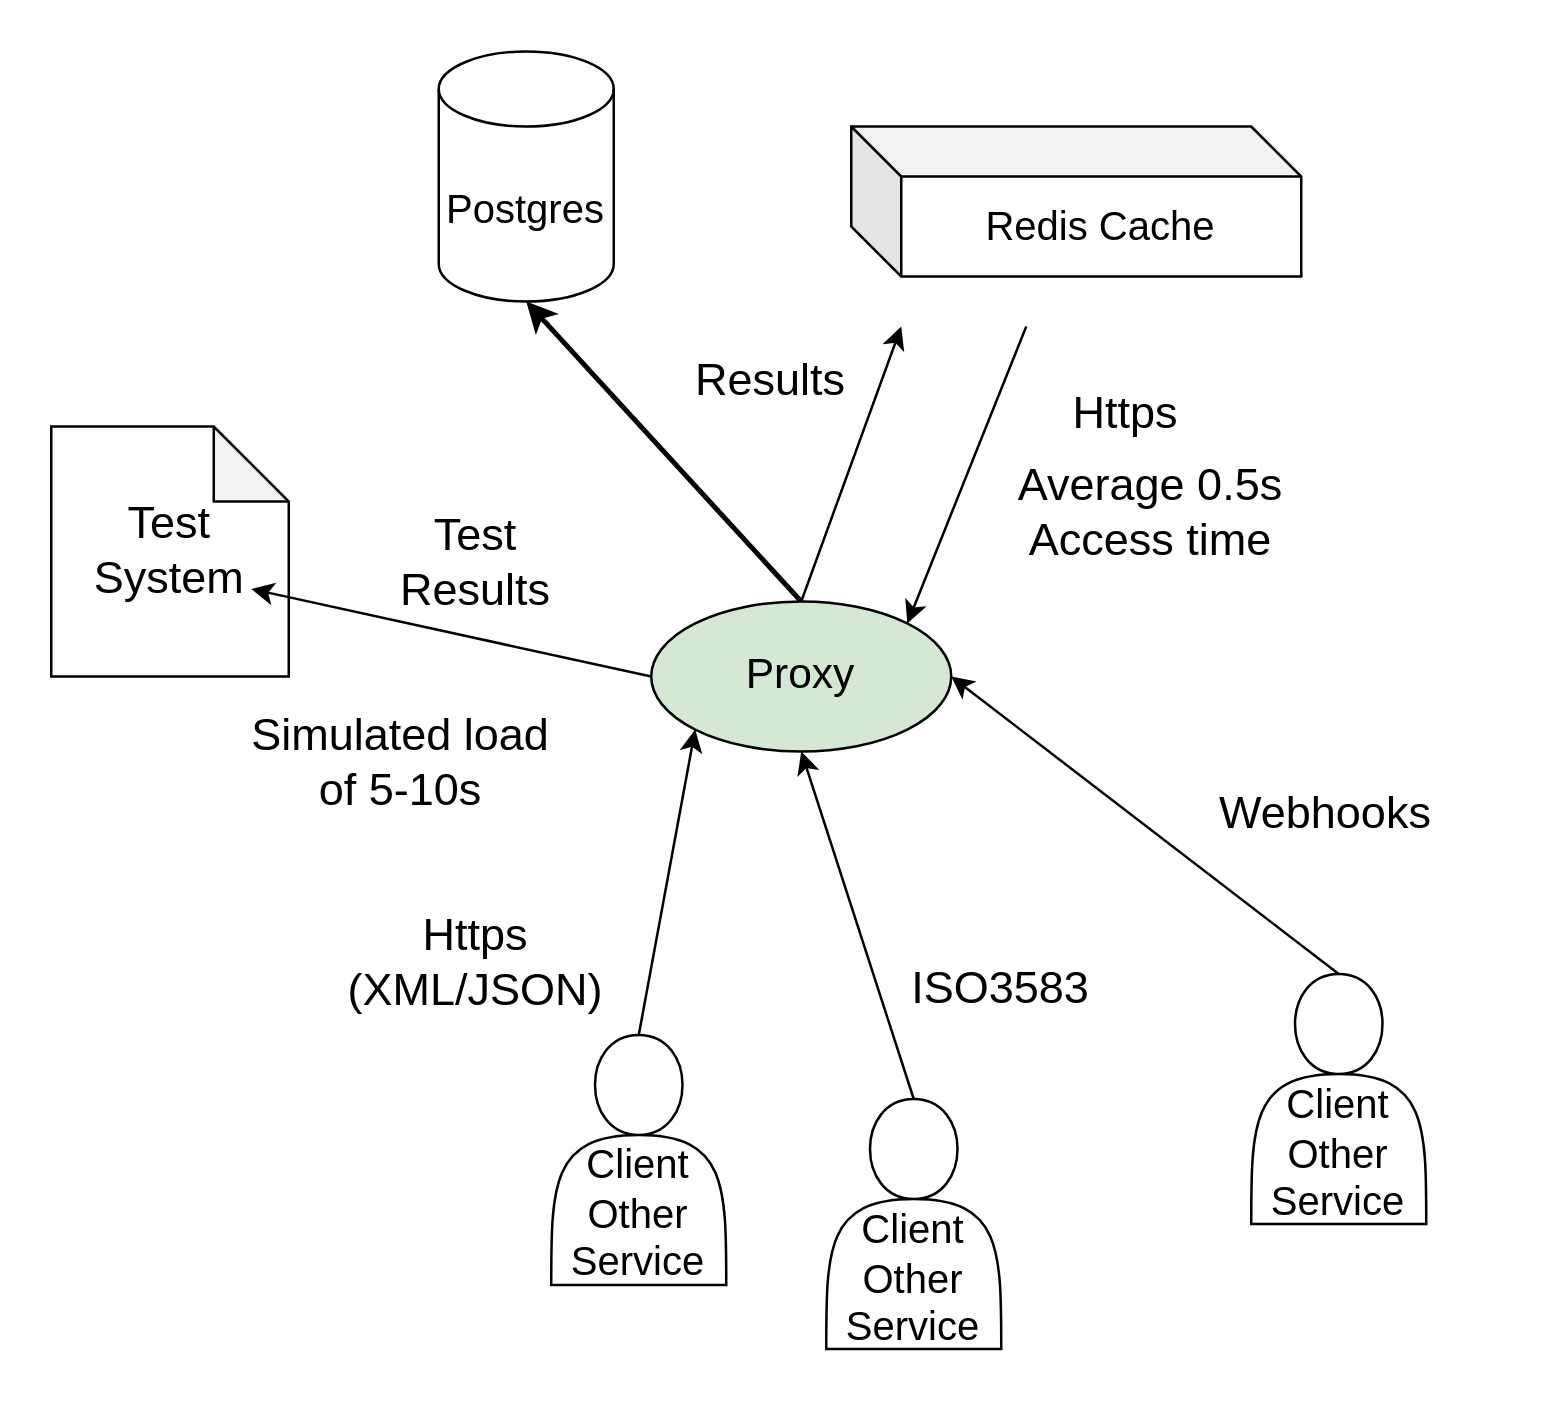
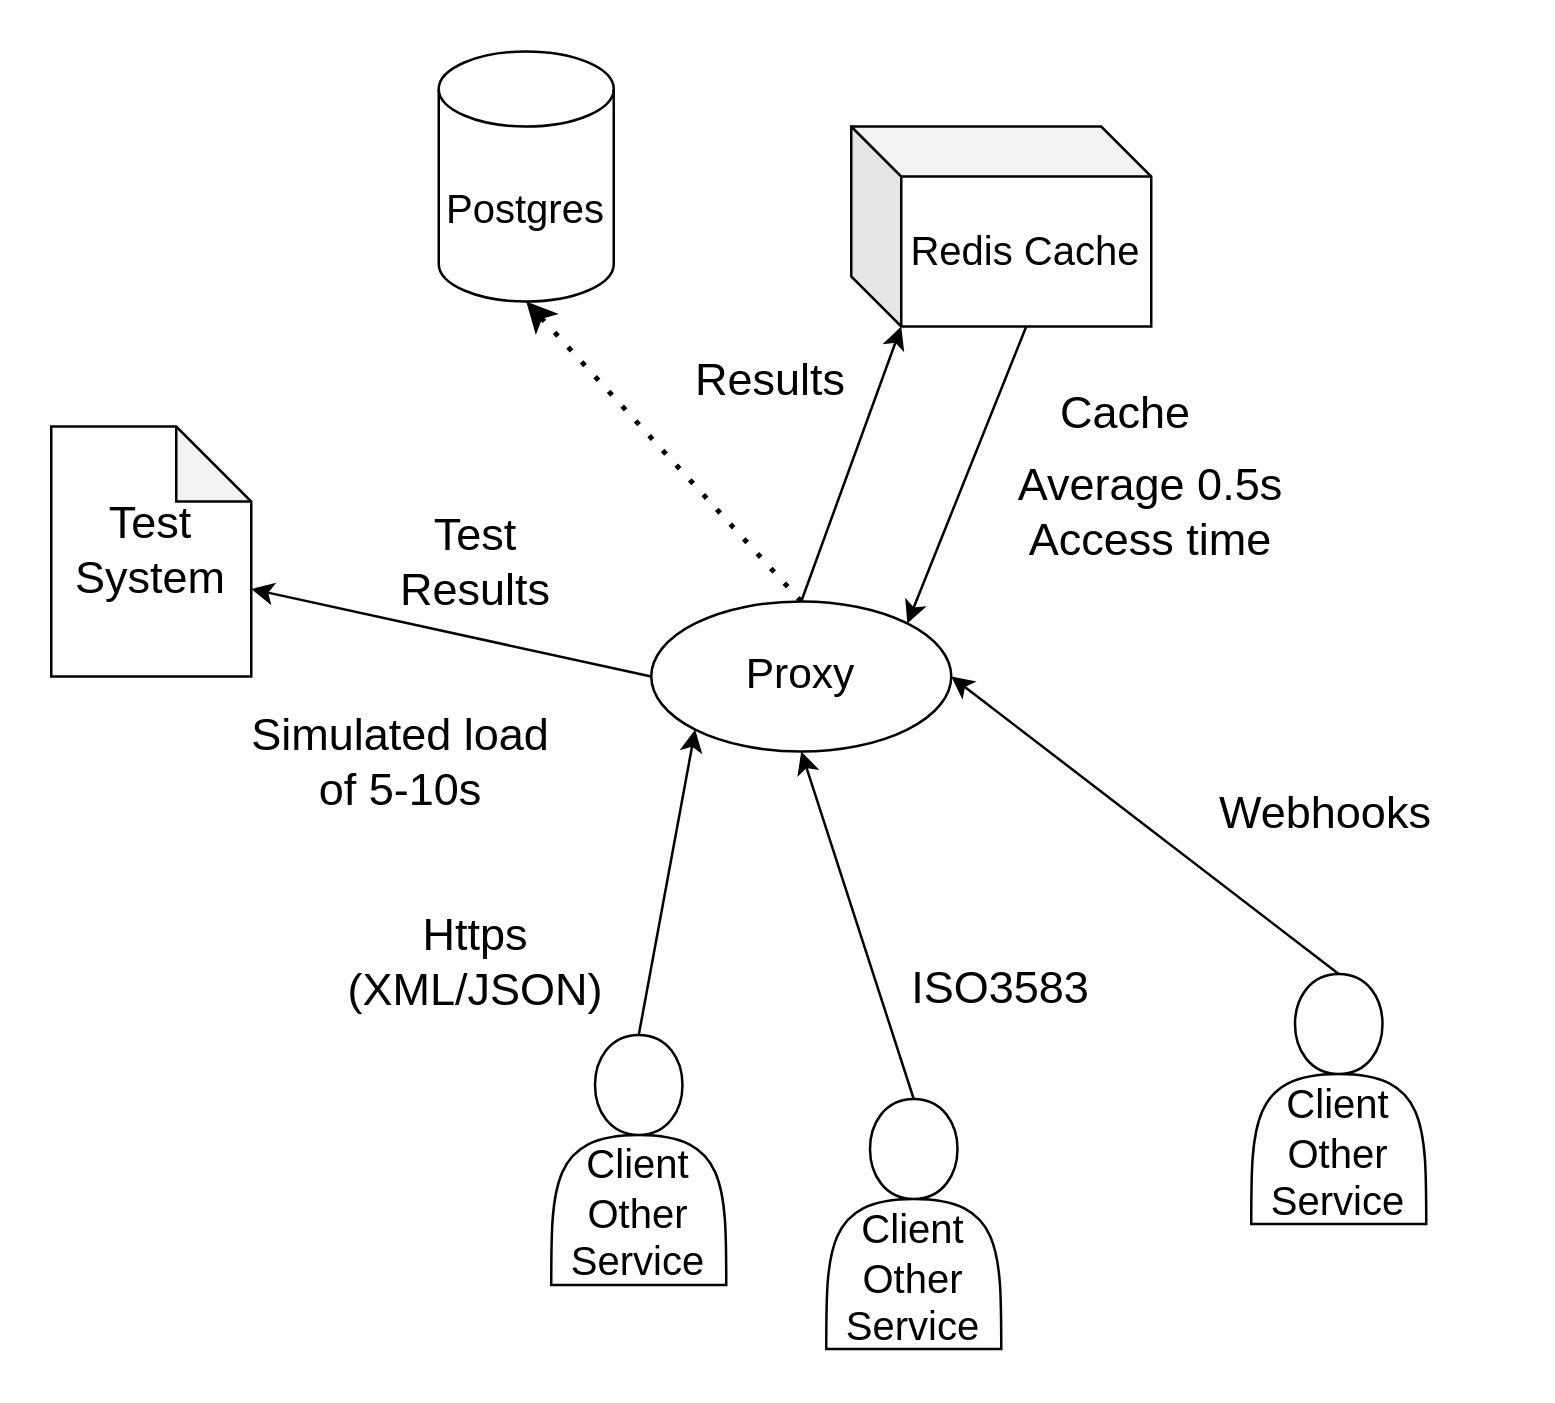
node "Redis Cache": size 450x150 -> 300x200
node "Https": label "Https" -> "Cache"
edge "Proxy" -> "Postgres": style solid -> dashed
node "Test System": size 238x250 -> 200x250
node "Proxy": fillcolor #d5e8d4 -> #ffffff
